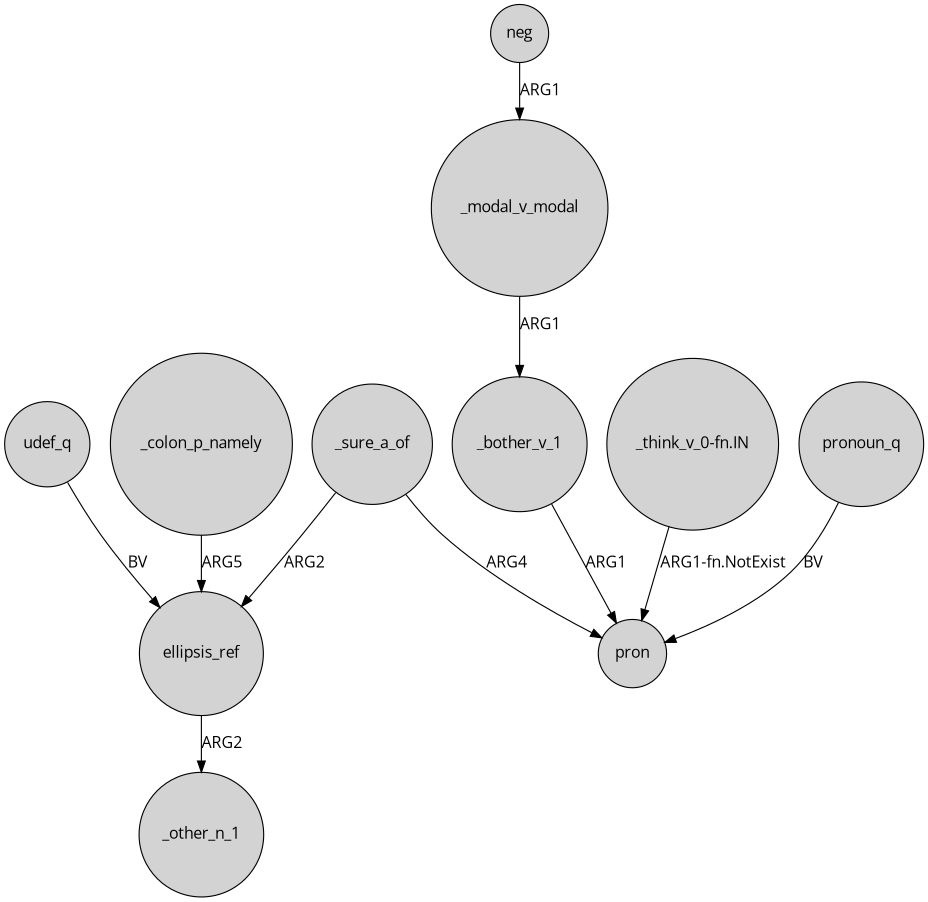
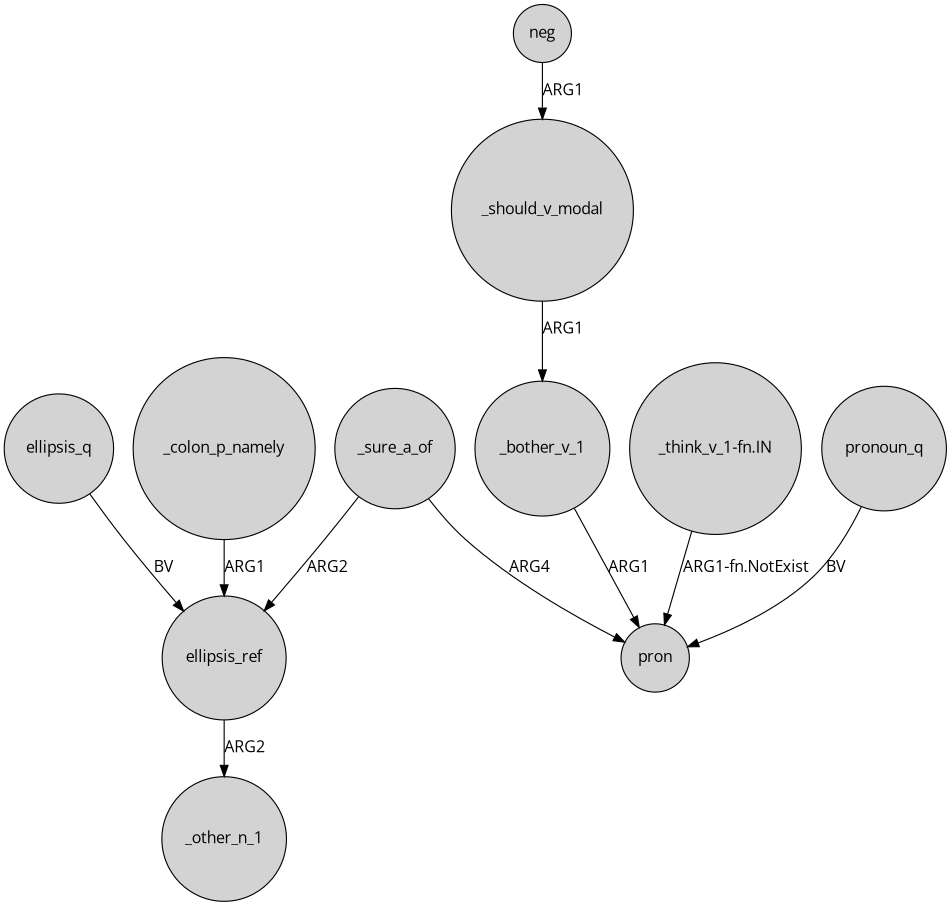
node "_modal_v_modal": label "_modal_v_modal" -> "_should_v_modal"
node "udef_q": label "udef_q" -> "ellipsis_q"
node "_think_v_0-fn.IN": label "_think_v_0-fn.IN" -> "_think_v_1-fn.IN"
edge "_colon_p_namely" -> "ellipsis_ref": label "ARG5" -> "ARG1"
